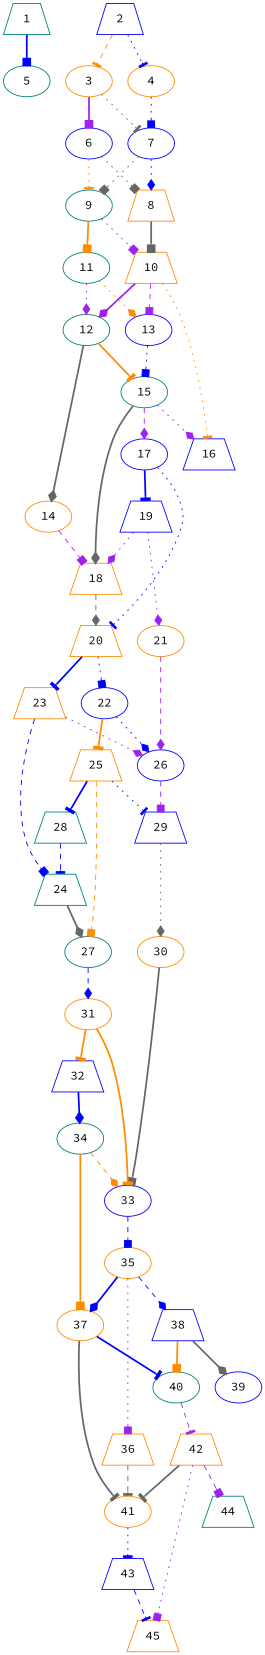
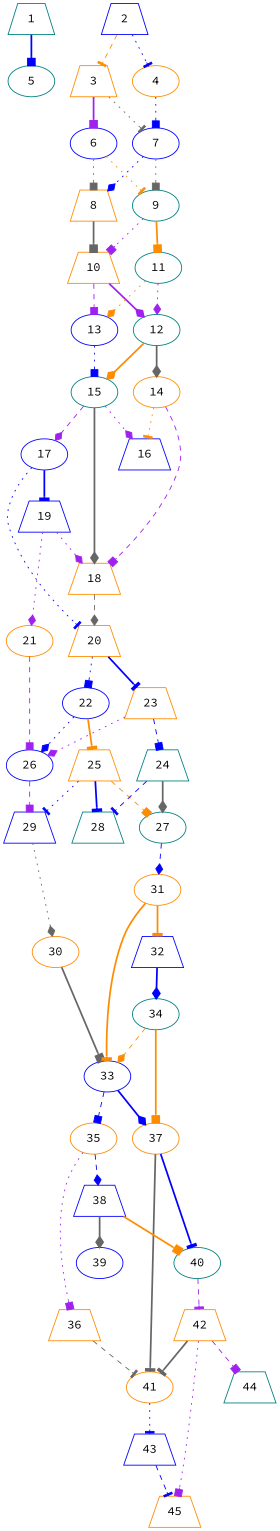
node "3": shape ellipse -> trapezium
edge "10" -> "16": now "14" -> "16"
edge "12" -> "15": arrowhead tee -> diamond
edge "21" -> "26": arrowhead diamond -> box
edge "28" -> "24": reversed
edge "35" -> "37": now "33" -> "37"
